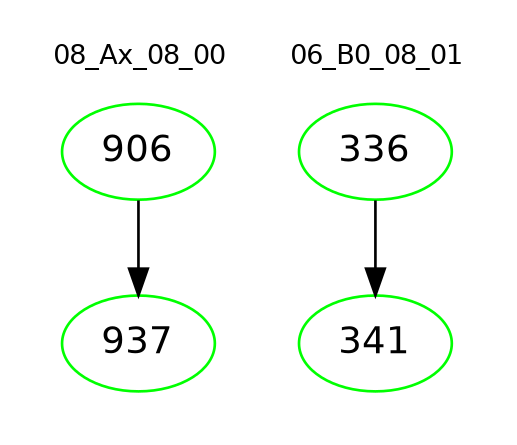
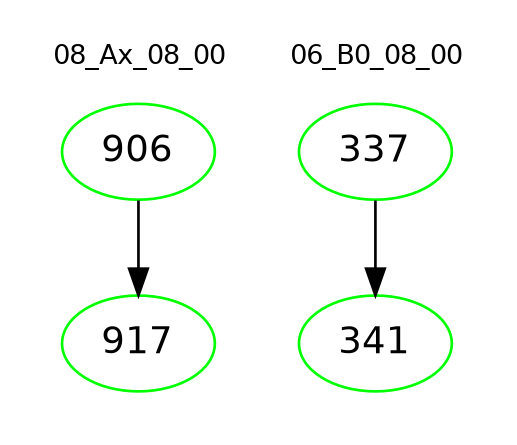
cluster "06_B0_08_01": label "06_B0_08_01" -> "06_B0_08_00"
node "336": label "336" -> "337"
node "937": label "937" -> "917"
